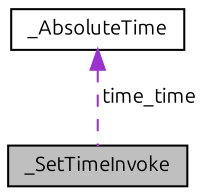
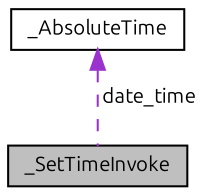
edge "_SetTimeInvoke" -> "_AbsoluteTime": label " time_time" -> " date_time"
